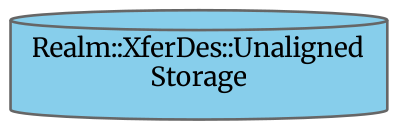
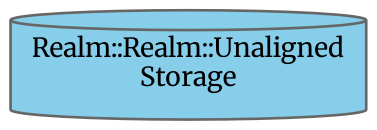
node "Realm::XferDes::Unaligned Storage": label "Realm::XferDes::Unaligned Storage" -> "Realm::Realm::Unaligned Storage"
